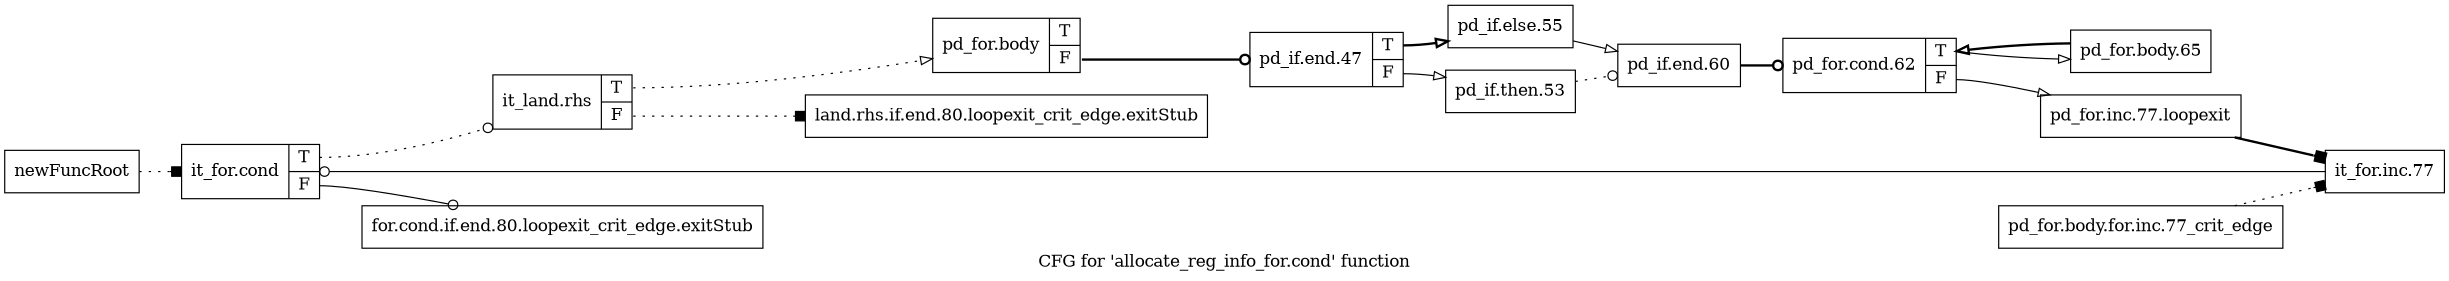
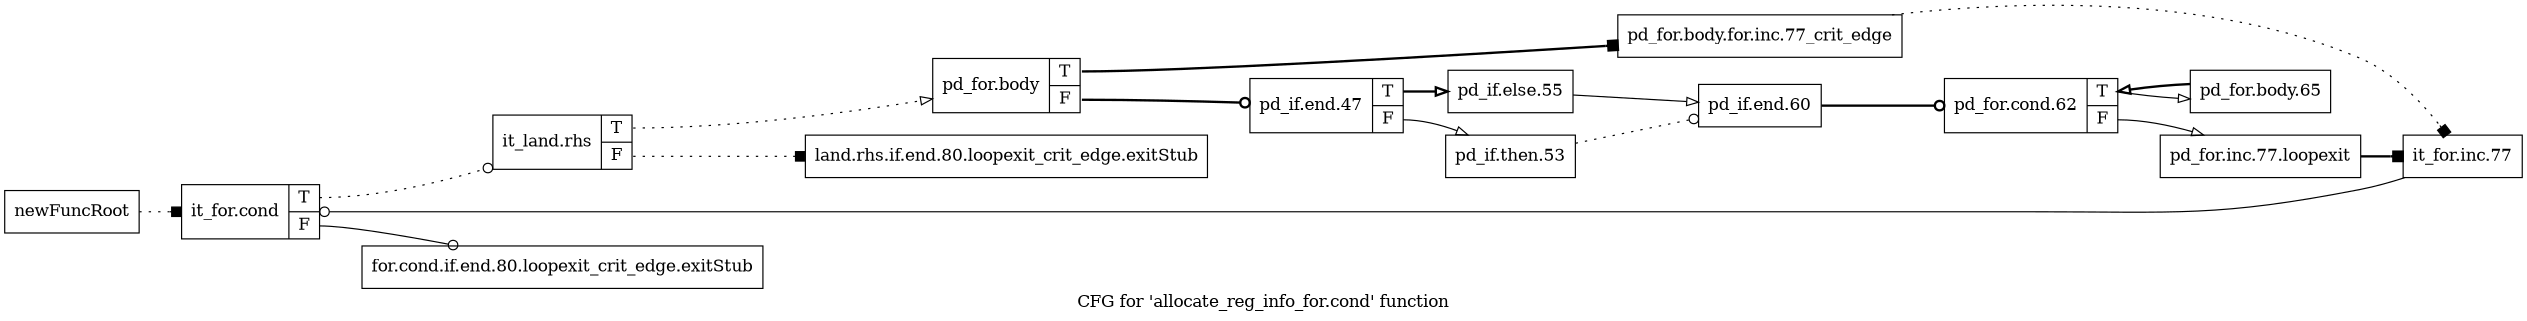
edge "pd_for.body" -> "pd_for.body.for.inc.77_crit_edge": added
